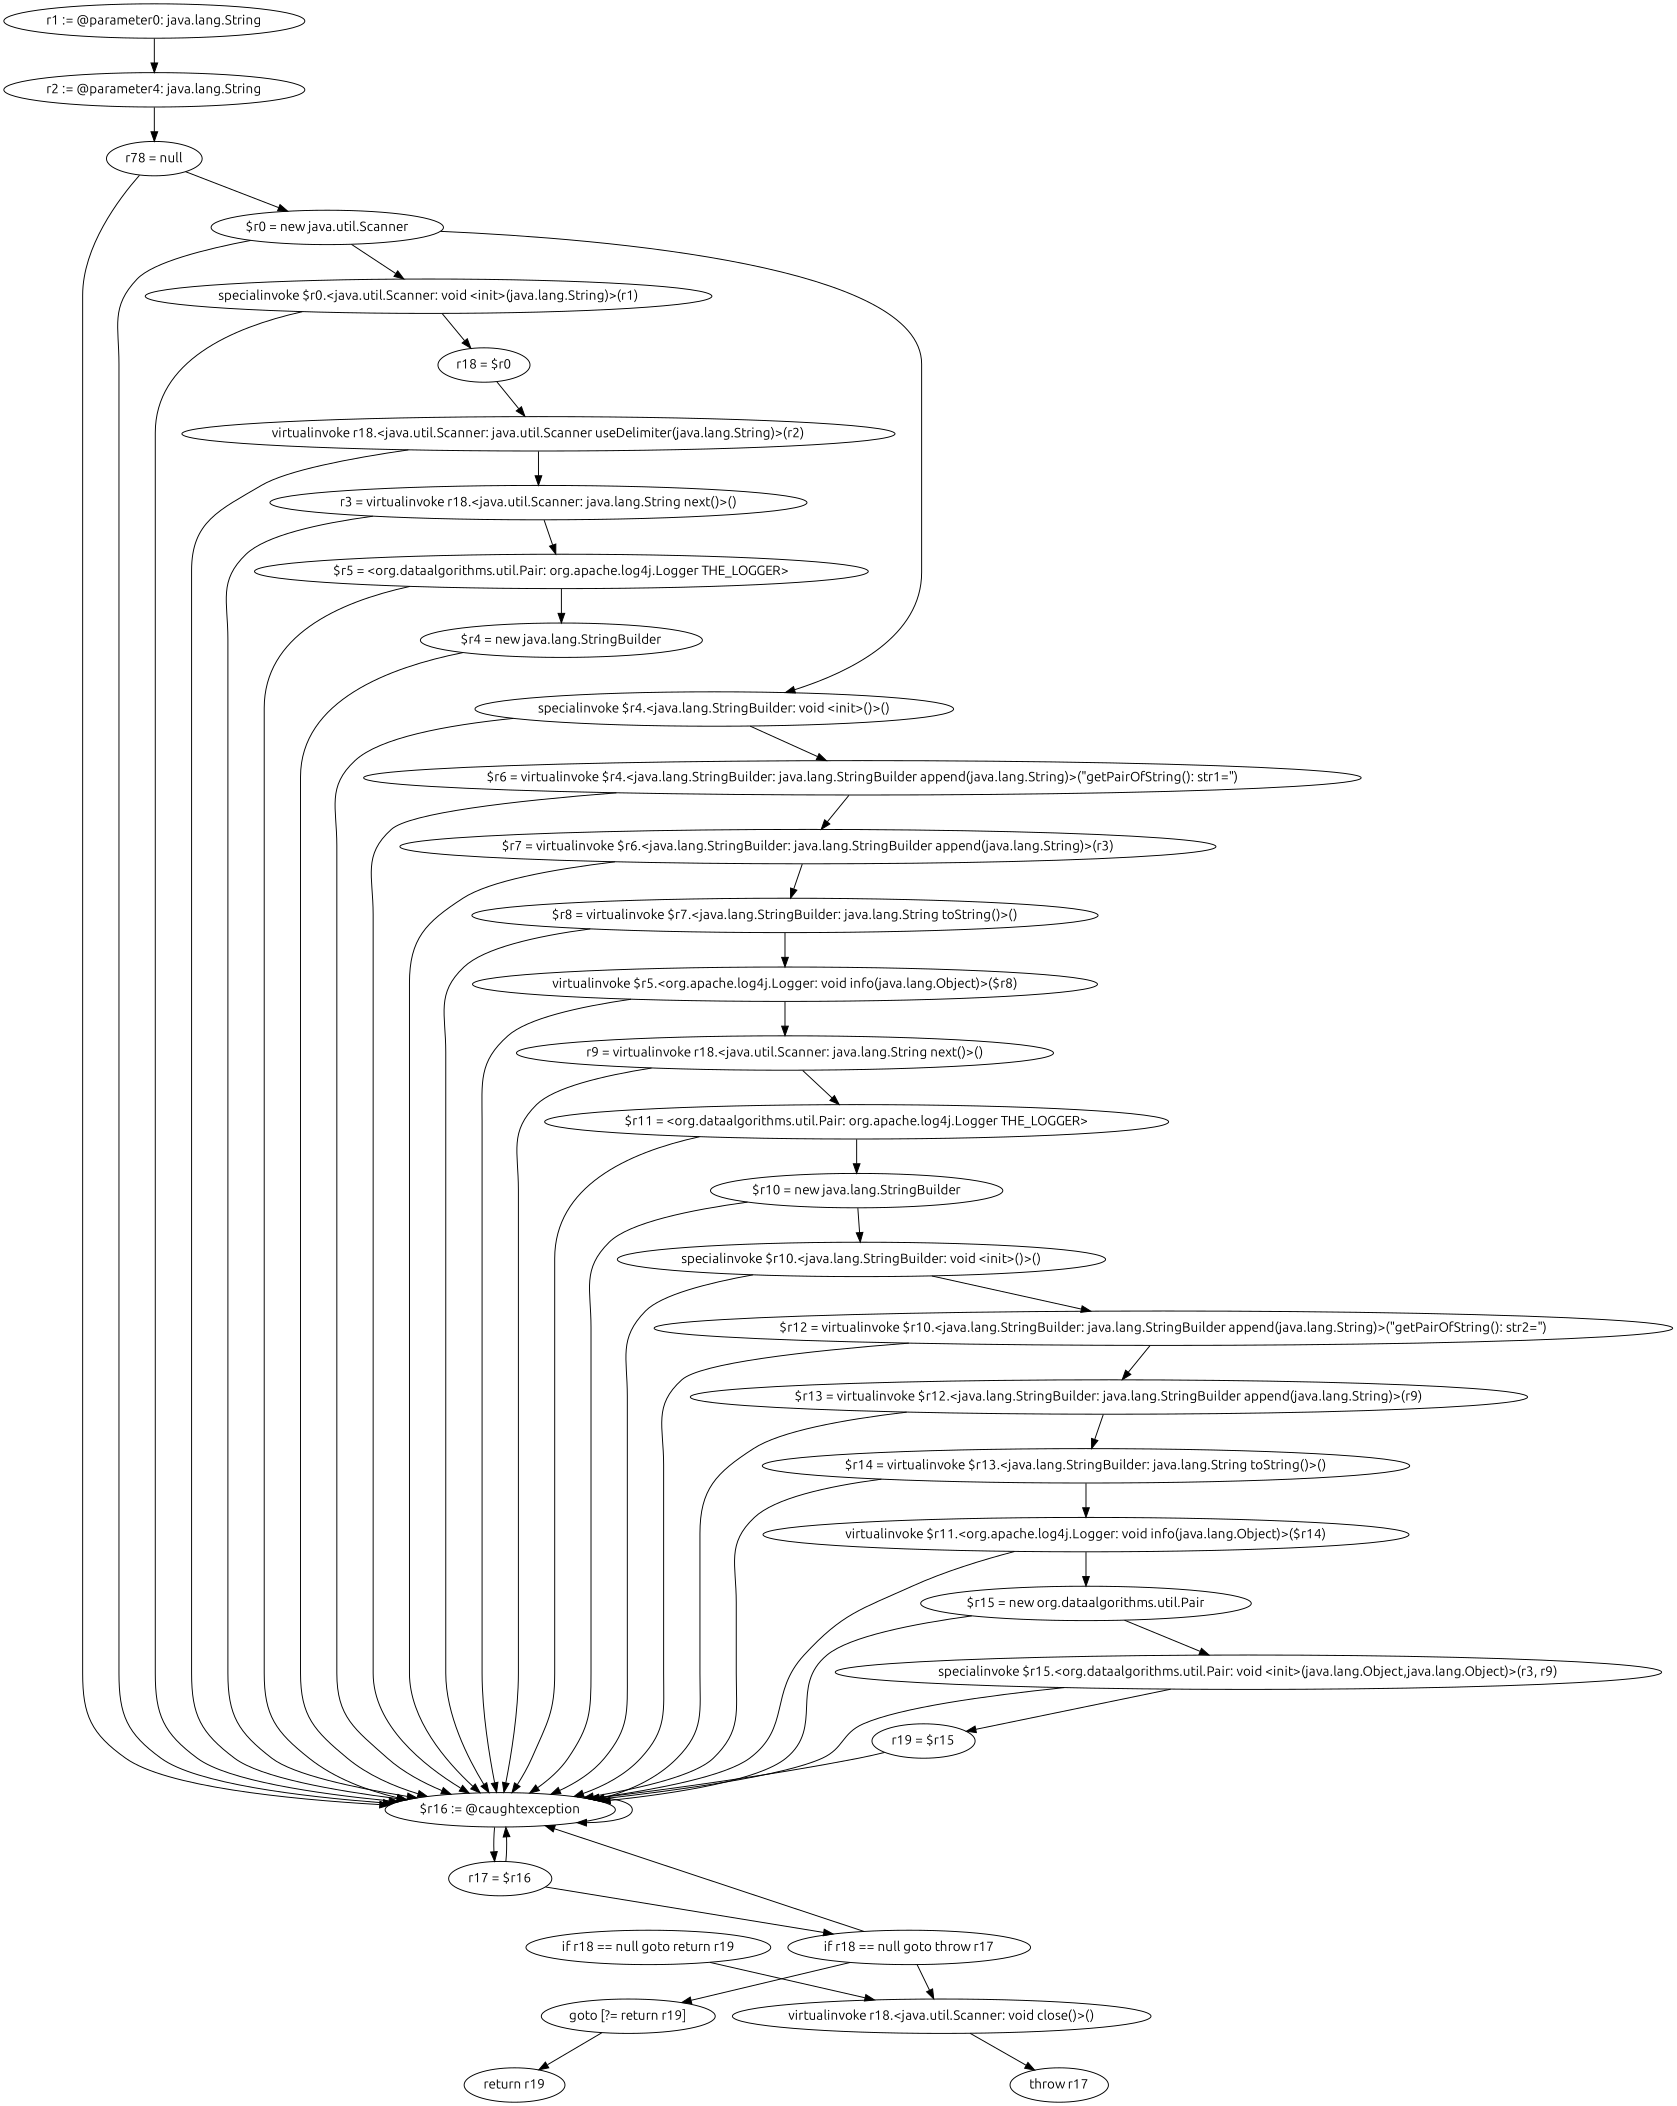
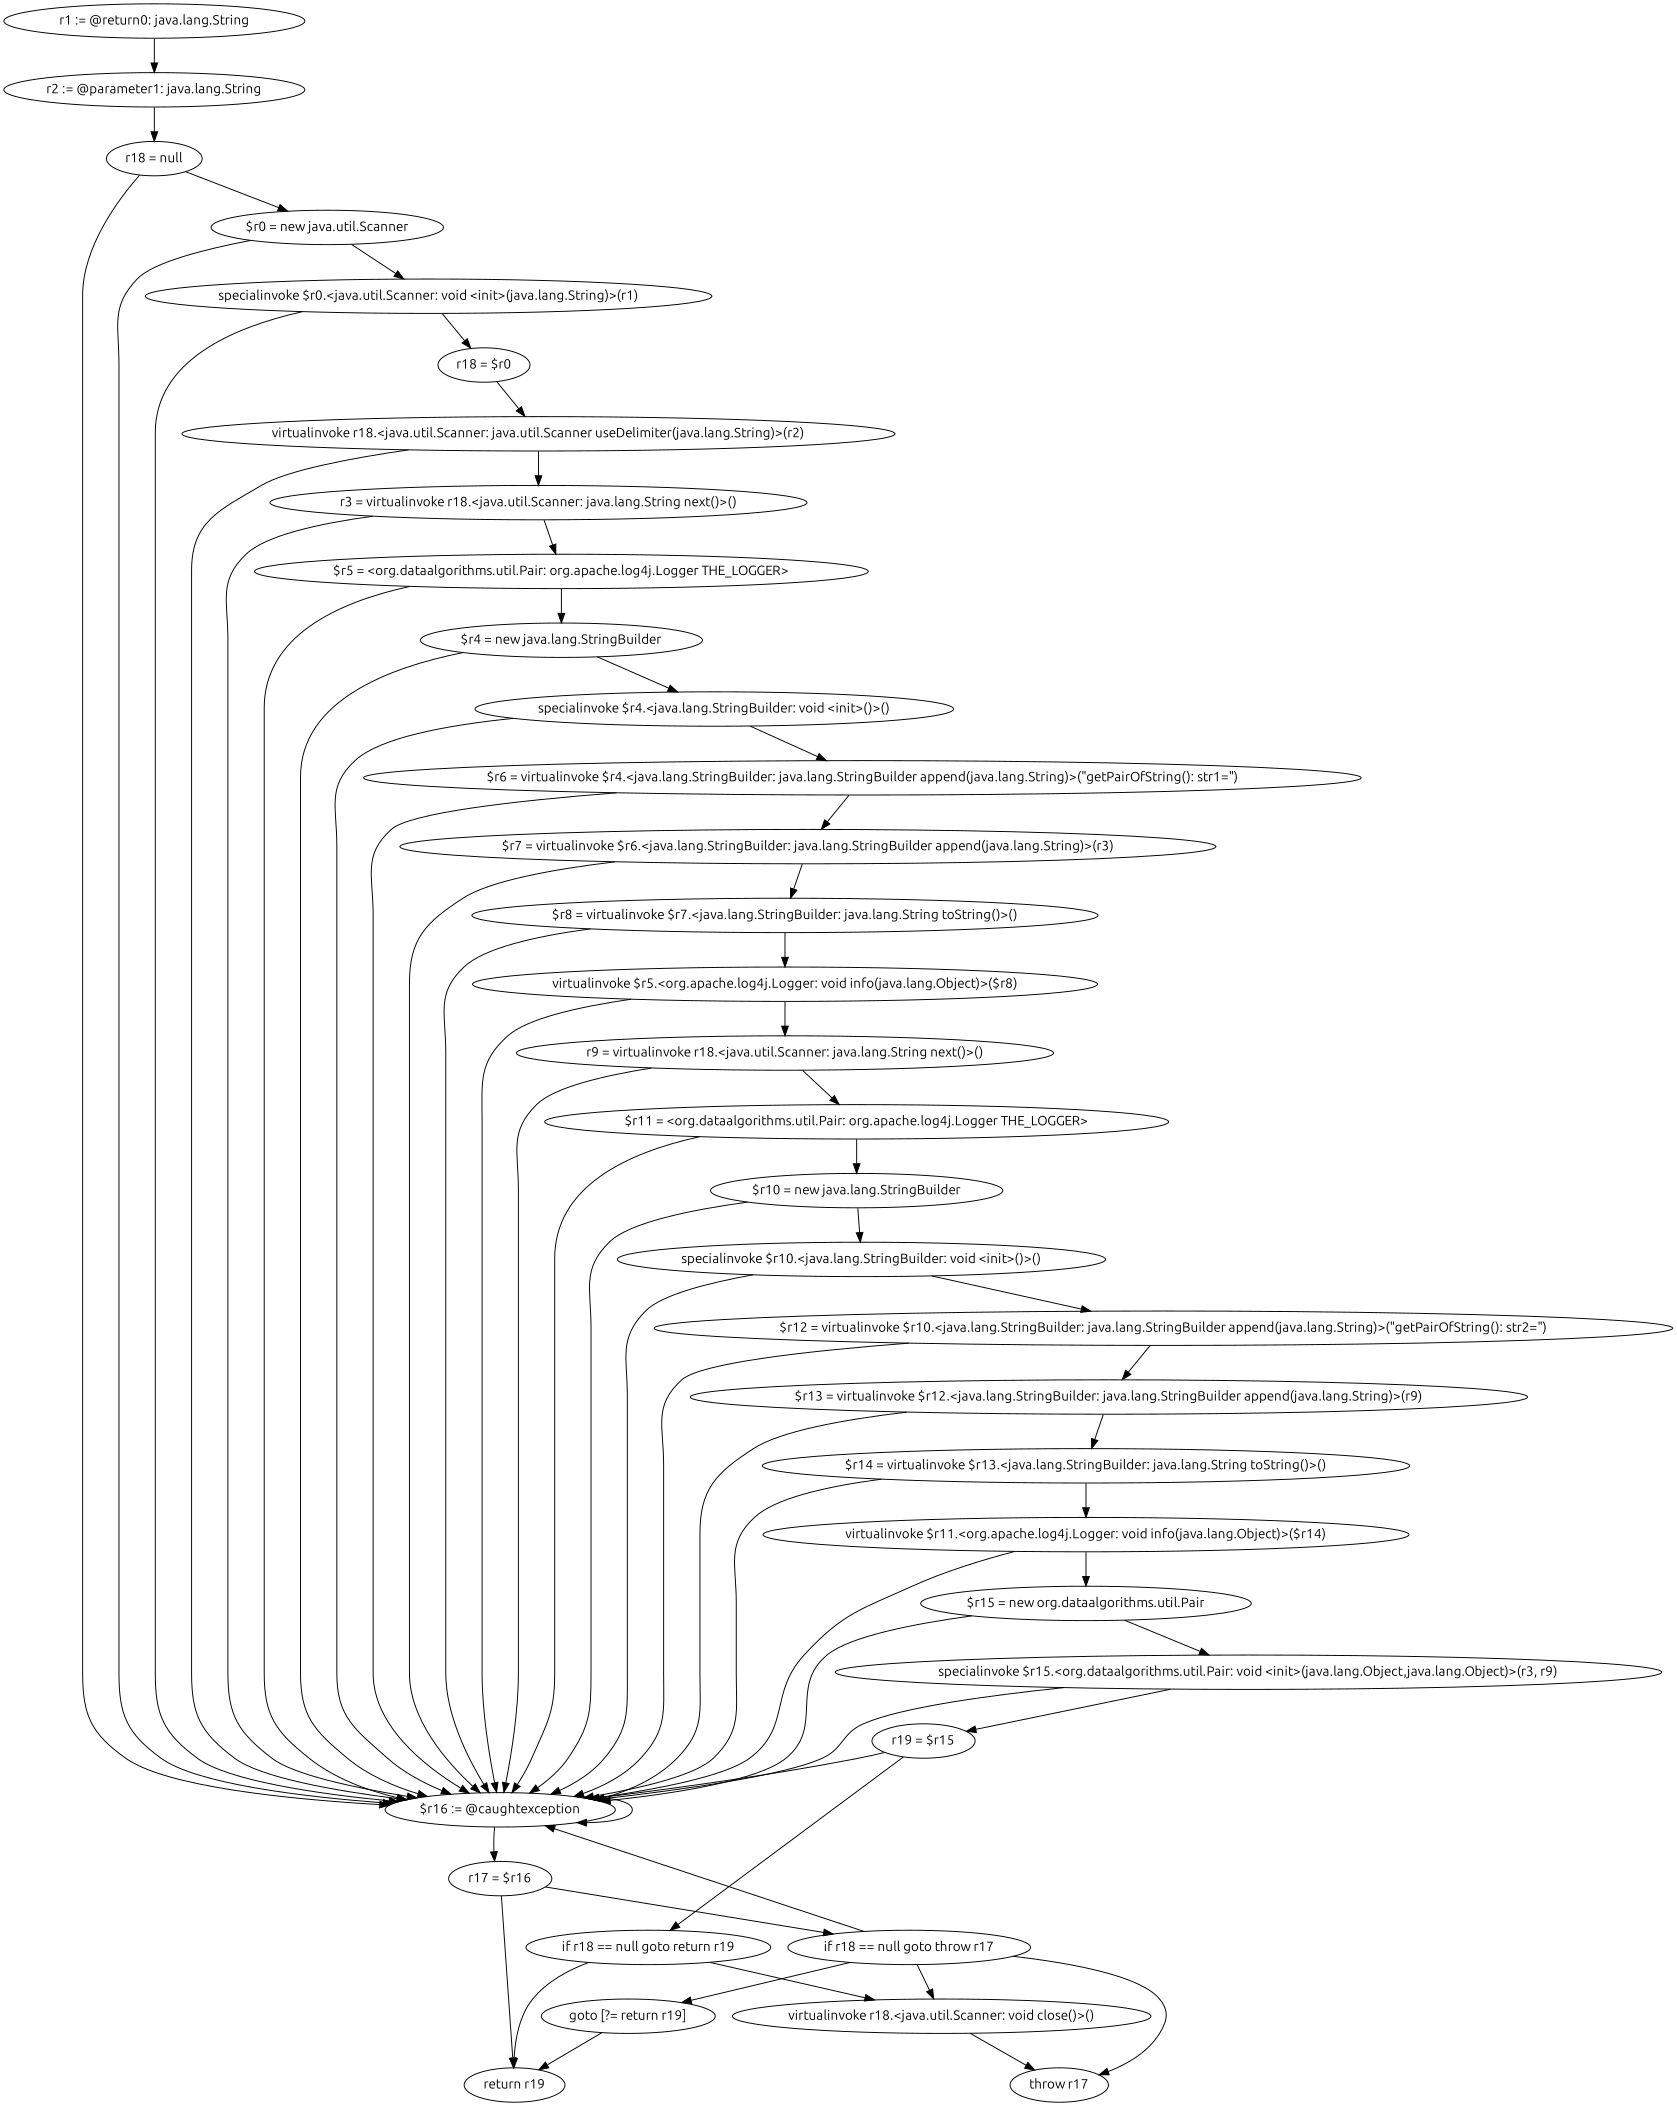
node "r1 := @parameter0: java.lang.String": label "r1 := @parameter0: java.lang.String" -> "r1 := @return0: java.lang.String"
node "r2 := @parameter4: java.lang.String": label "r2 := @parameter4: java.lang.String" -> "r2 := @parameter1: java.lang.String"
node "r78 = null": label "r78 = null" -> "r18 = null"
edge "$r0 = new java.util.Scanner" -> "specialinvoke $r4.<java.lang.StringBuilder: void <init>()>()": now "$r4 = new java.lang.StringBuilder" -> "specialinvoke $r4.<java.lang.StringBuilder: void <init>()>()"
edge "r19 = $r15" -> "if r18 == null goto return r19": added
edge "r17 = $r16" -> "$r16 := @caughtexception": now "r17 = $r16" -> "return r19"
edge "if r18 == null goto throw r17" -> "throw r17": added
edge "if r18 == null goto return r19" -> "return r19": added
